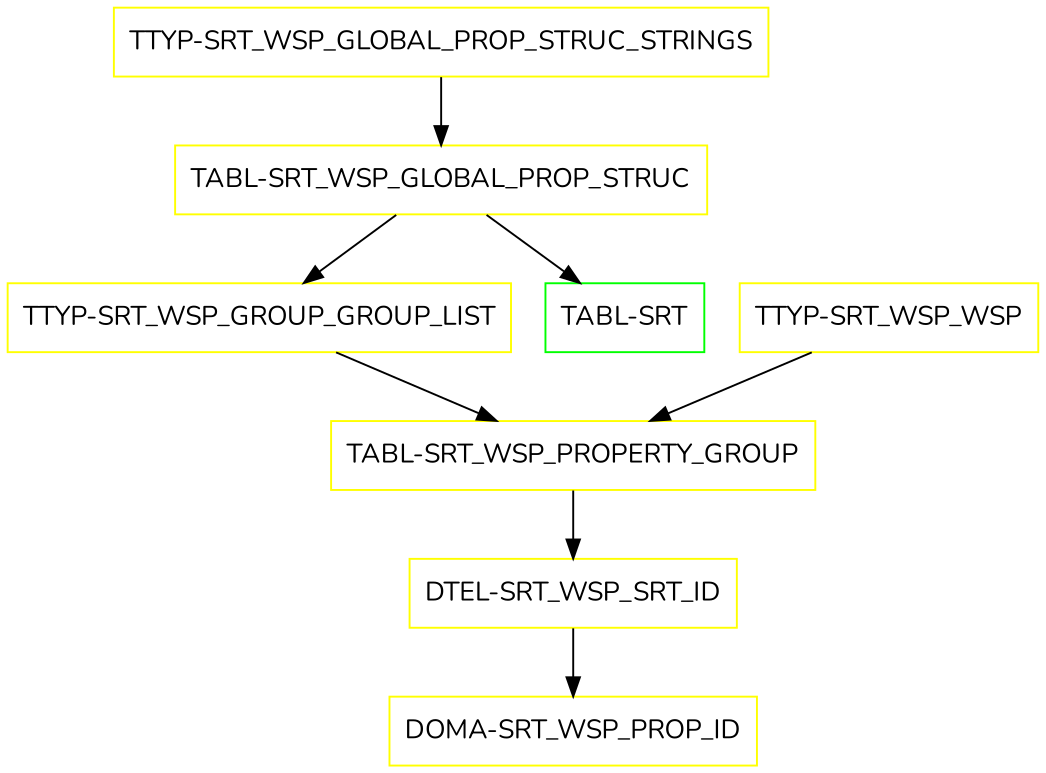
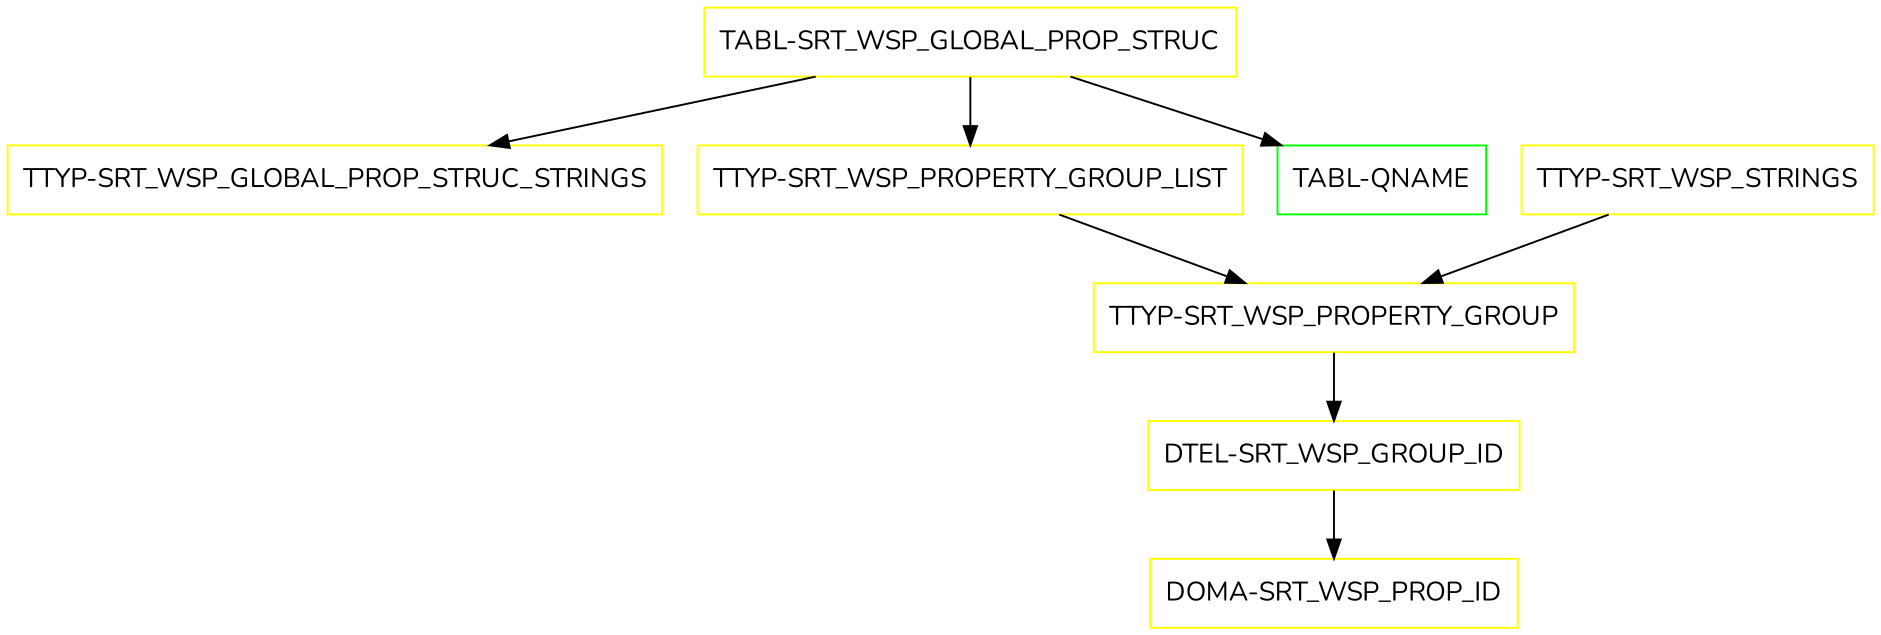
edge "TTYP-SRT_WSP_GLOBAL_PROP_STRUC_STRINGS" -> "TABL-SRT_WSP_GLOBAL_PROP_STRUC": reversed
node "TTYP-SRT_WSP_GROUP_GROUP_LIST": label "TTYP-SRT_WSP_GROUP_GROUP_LIST" -> "TTYP-SRT_WSP_PROPERTY_GROUP_LIST"
node "TABL-SRT": label "TABL-SRT" -> "TABL-QNAME"
node "TTYP-SRT_WSP_WSP": label "TTYP-SRT_WSP_WSP" -> "TTYP-SRT_WSP_STRINGS"
node "TABL-SRT_WSP_PROPERTY_GROUP": label "TABL-SRT_WSP_PROPERTY_GROUP" -> "TTYP-SRT_WSP_PROPERTY_GROUP"
node "DTEL-SRT_WSP_SRT_ID": label "DTEL-SRT_WSP_SRT_ID" -> "DTEL-SRT_WSP_GROUP_ID"
